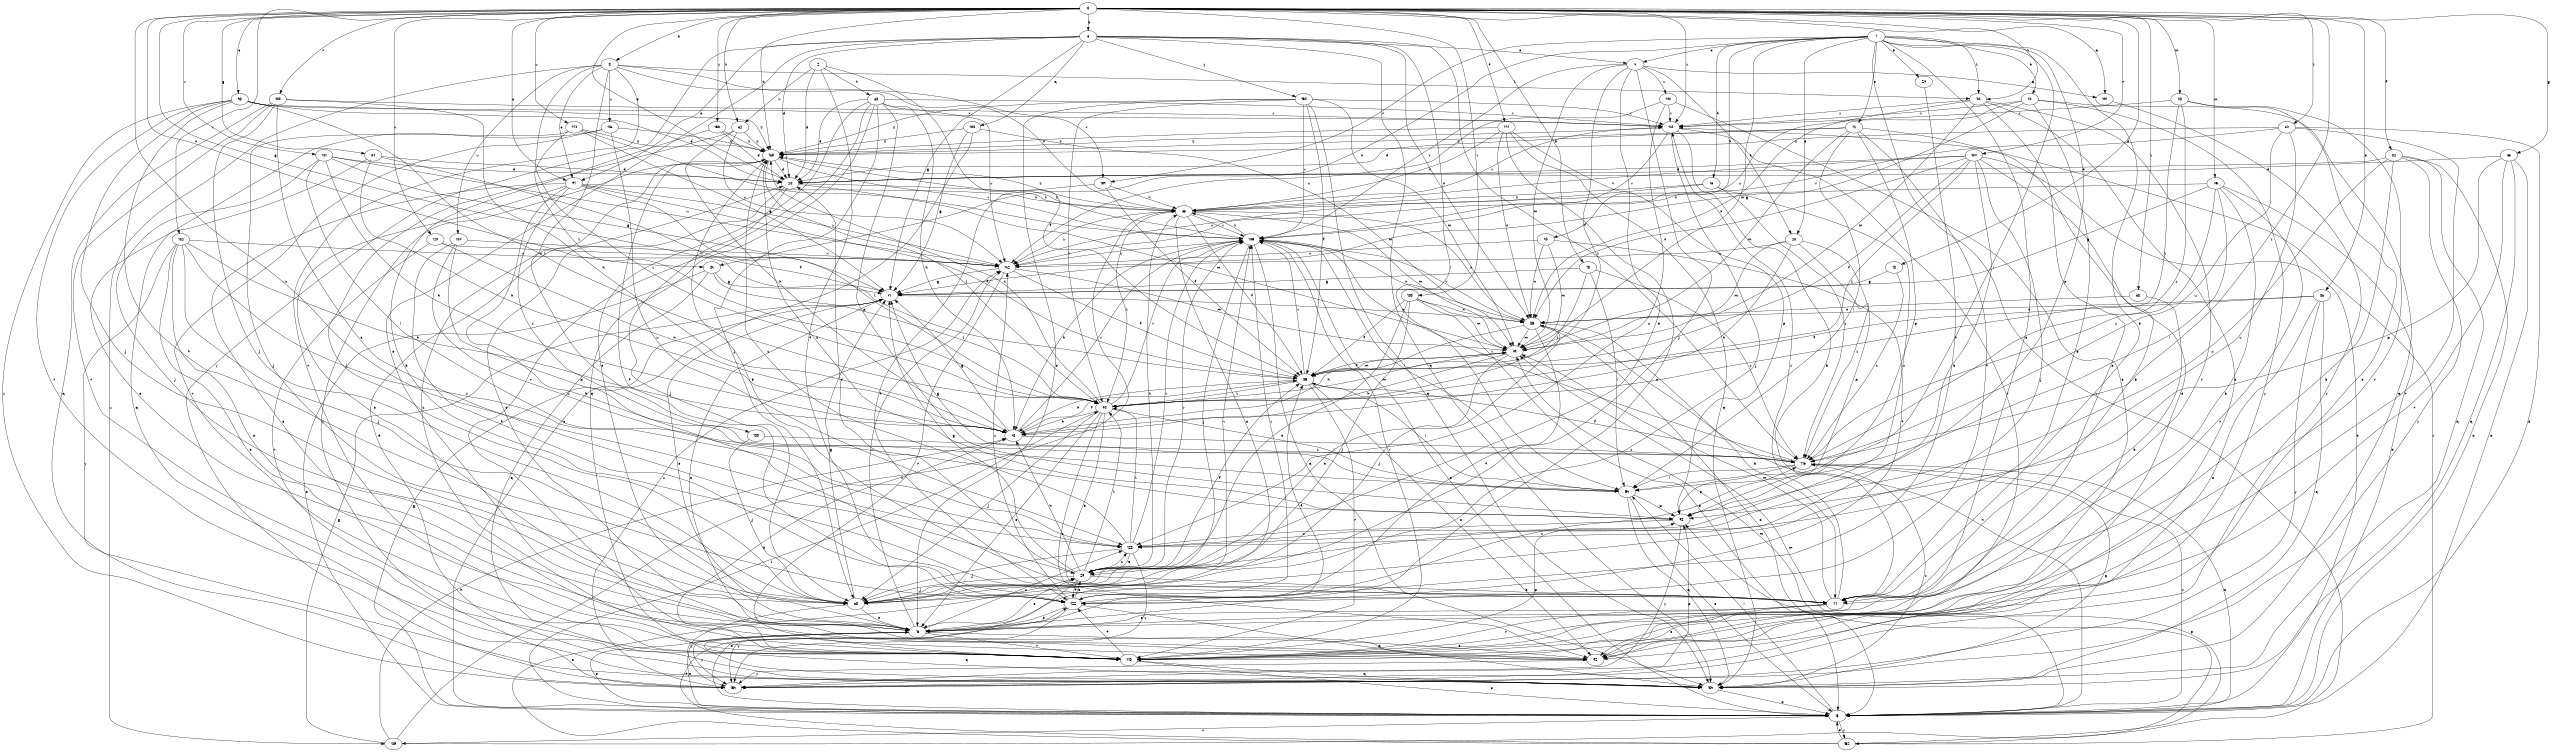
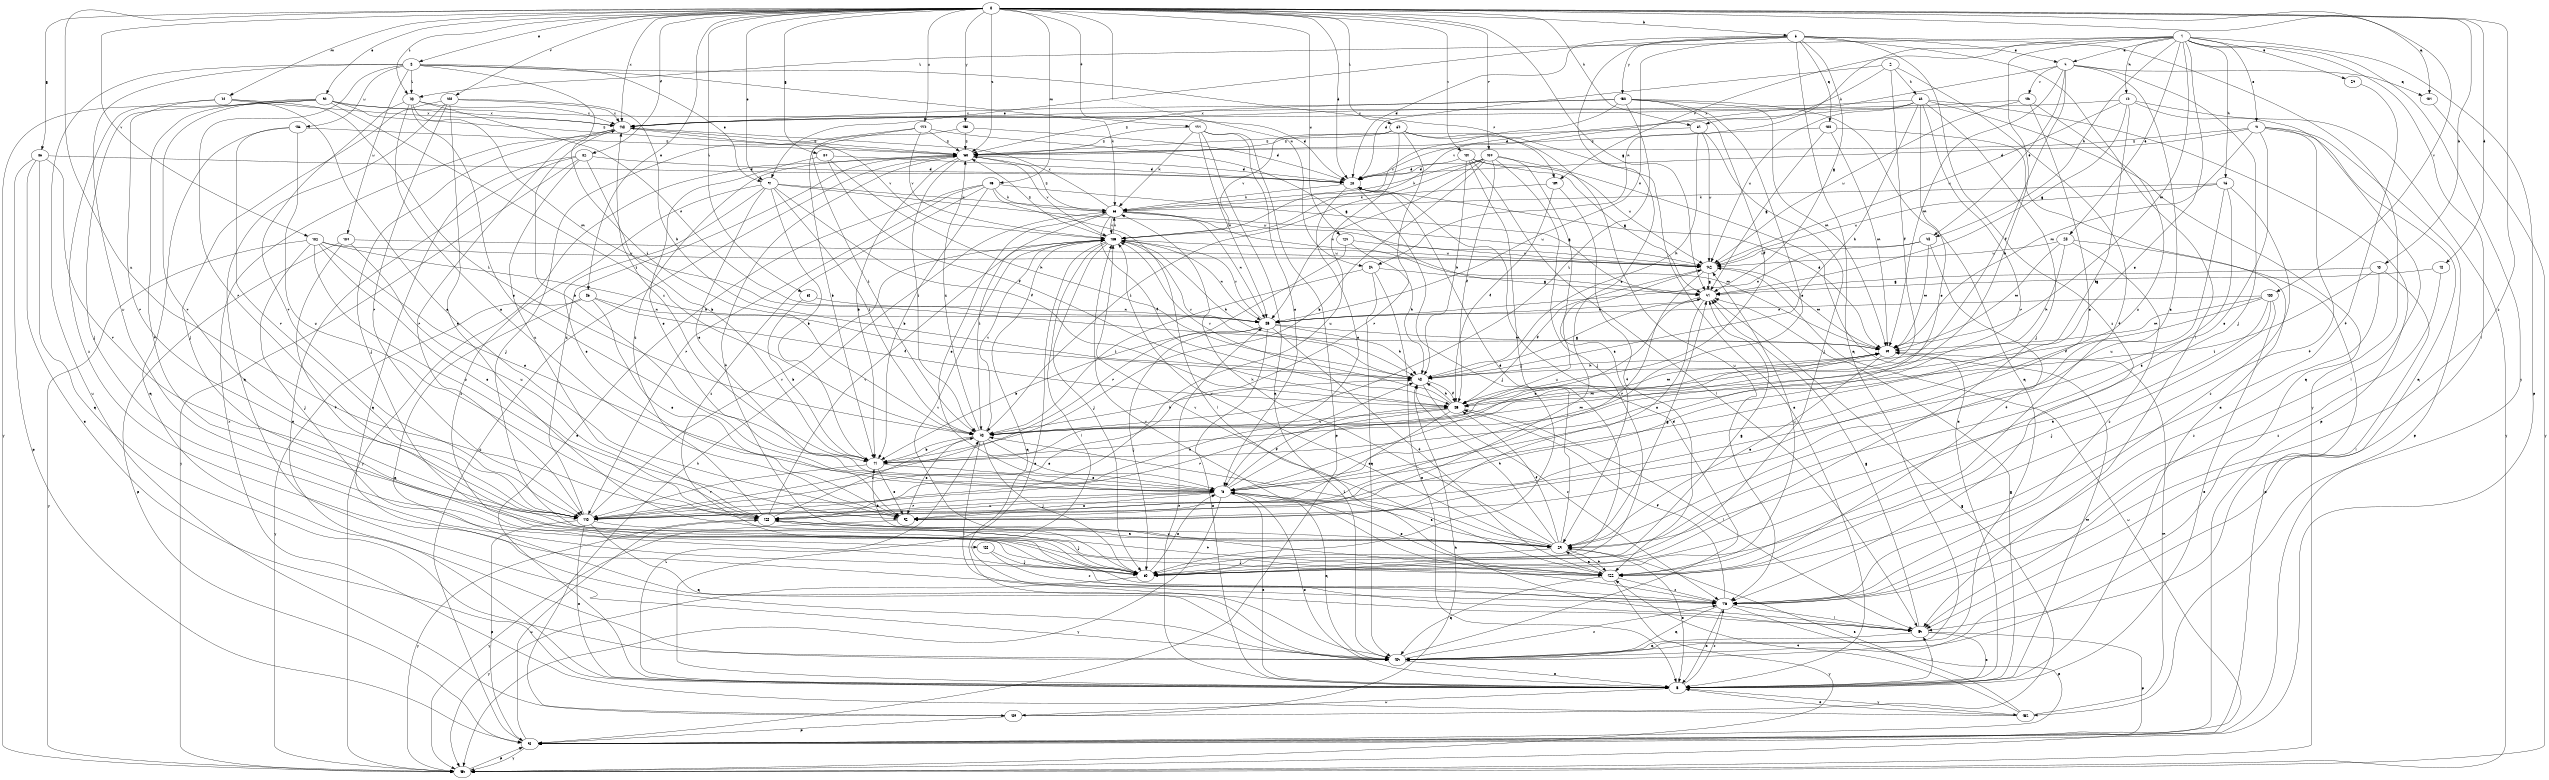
edge "4" -> "28": now "4" -> "43"
edge "23" -> "79": label "m" -> "d"
edge "79" -> "35": removed, label "f"
edge "46" -> "29": added, label "e"
